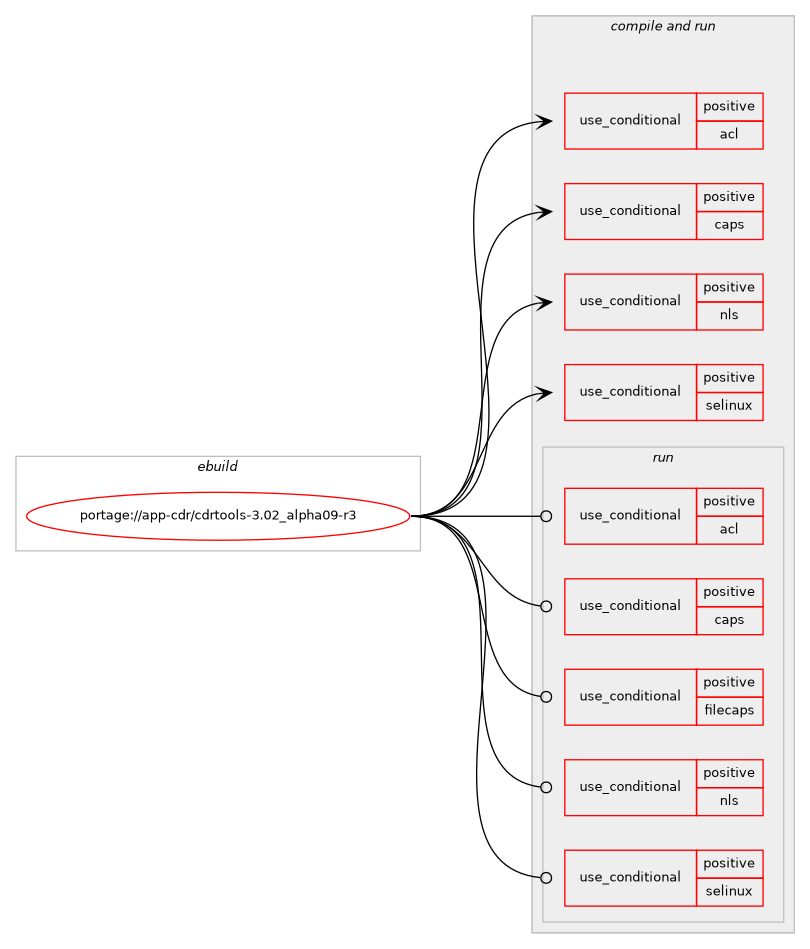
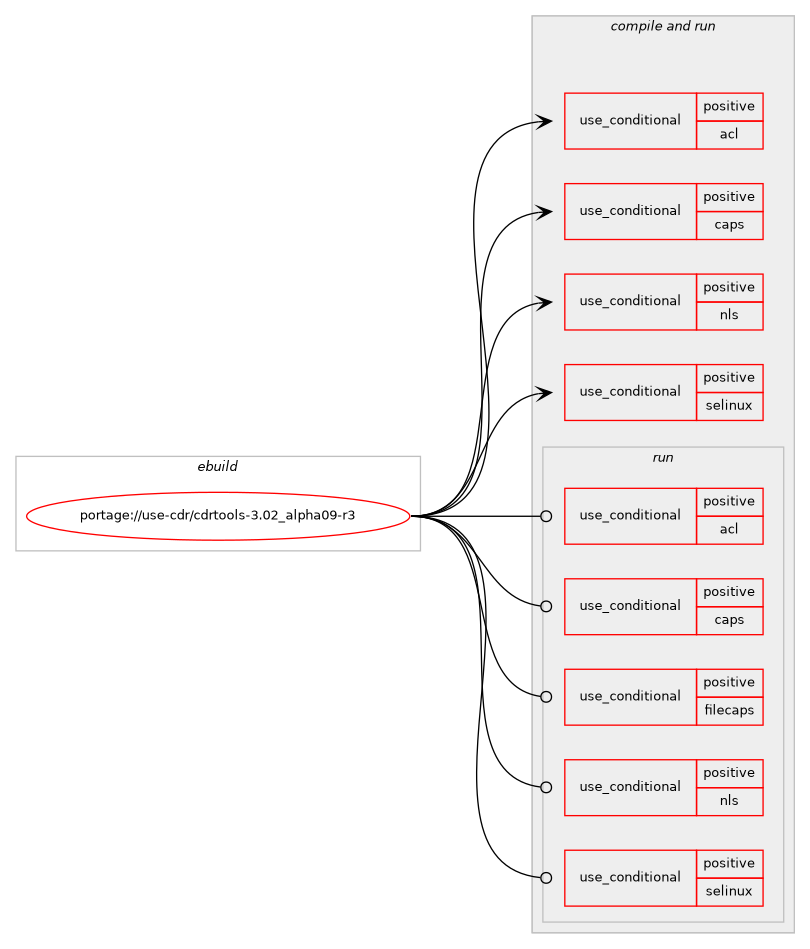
node "portage://app-cdr/cdrtools-3.02_alpha09-r3": label "portage://app-cdr/cdrtools-3.02_alpha09-r3" -> "portage://use-cdr/cdrtools-3.02_alpha09-r3"
